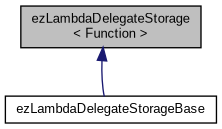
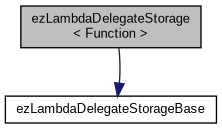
edge "ezLambdaDelegateStorageBase" -> "ezLambdaDelegateStorage < Function >": reversed
